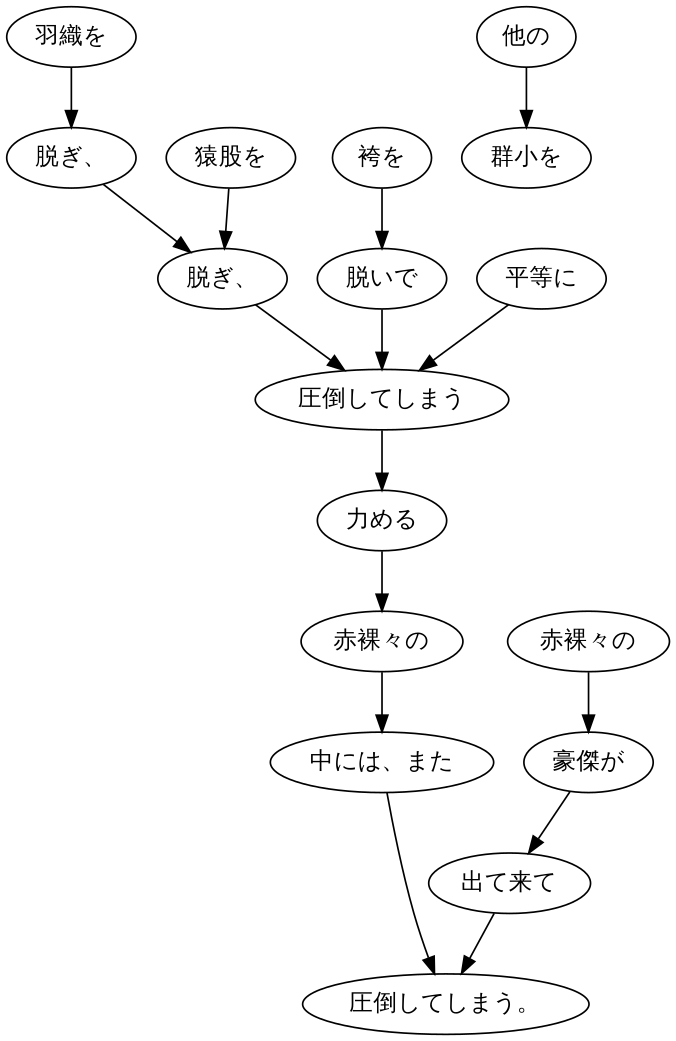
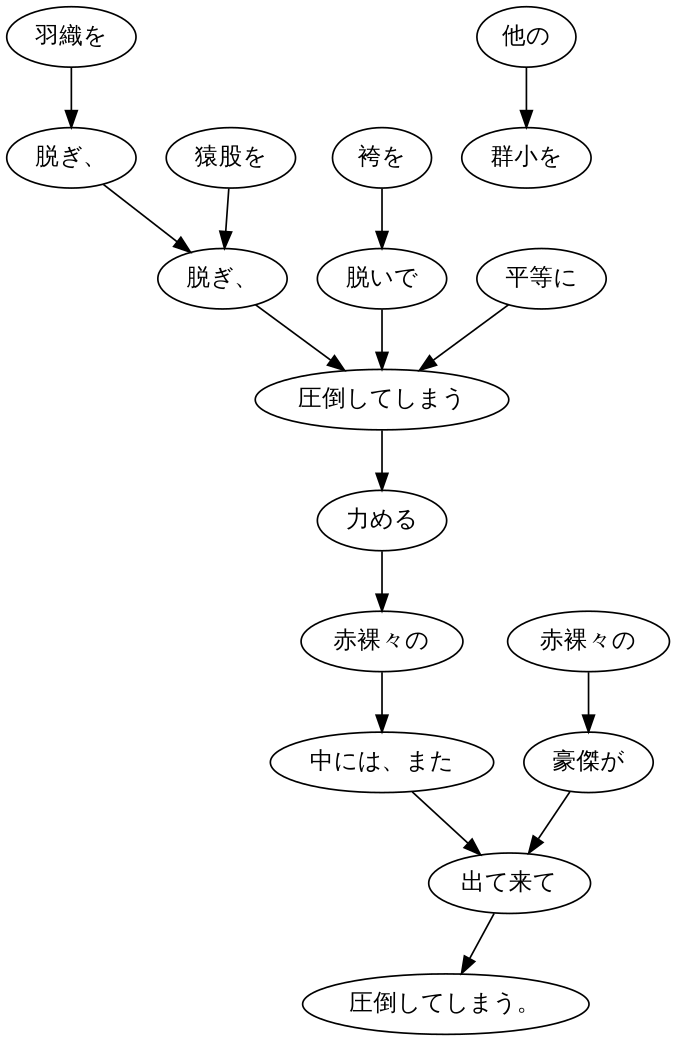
edge "中には、また" -> "圧倒してしまう。": now "中には、また" -> "出て来て"
